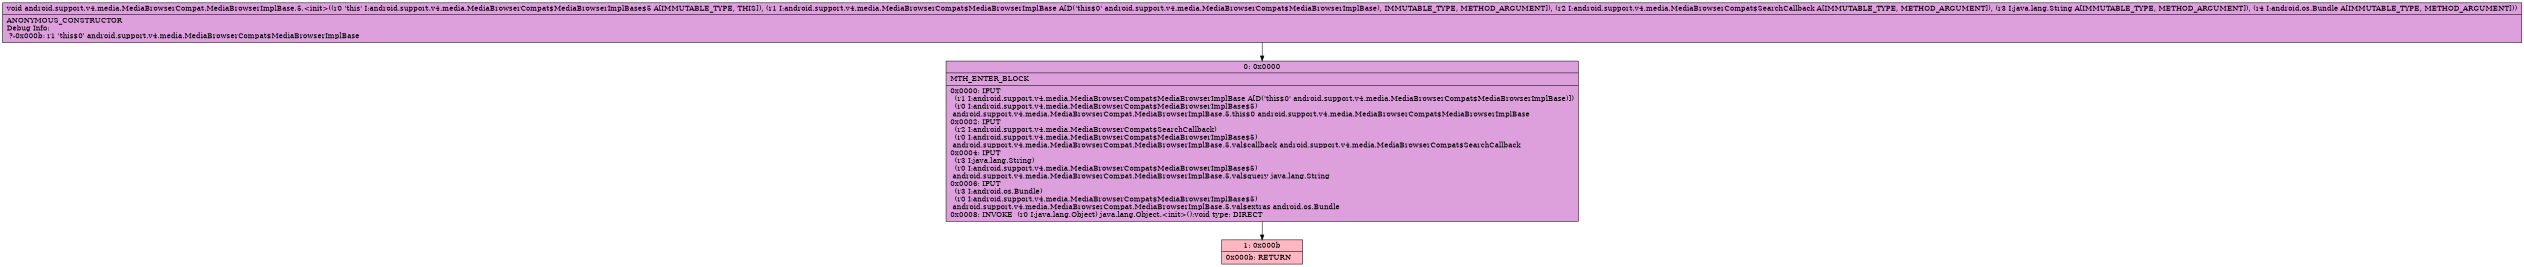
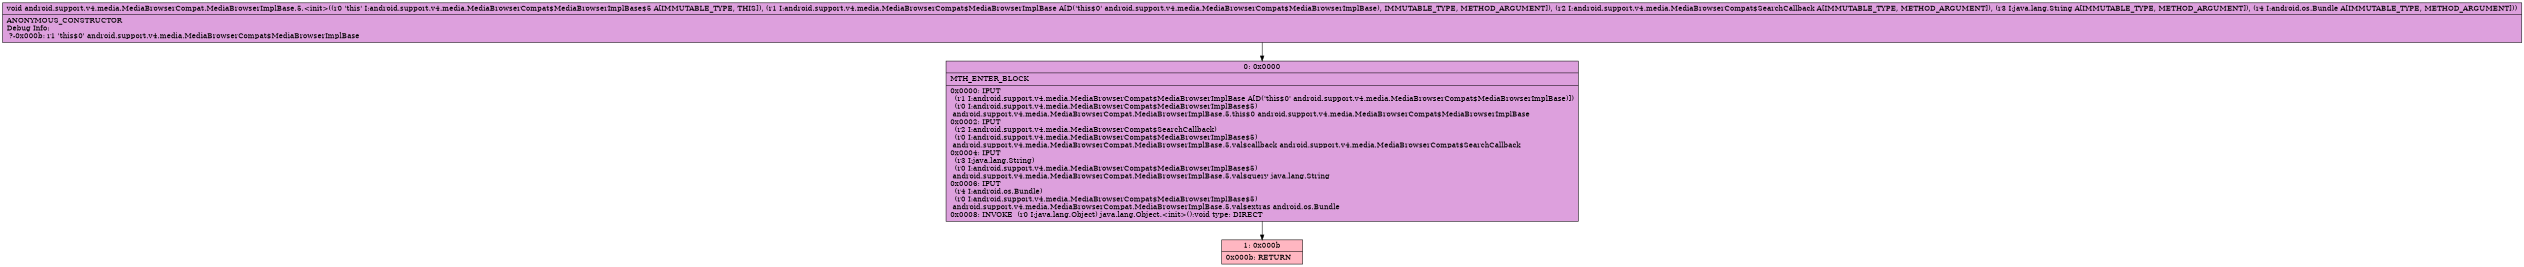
node "0: 0x0000": text "(r3 I:android.os.Bundle)" -> "(r4 I:android.os.Bundle)"
